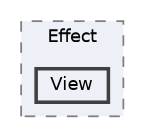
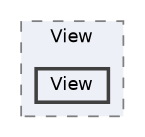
cluster "Effect": label "Effect" -> "View"
